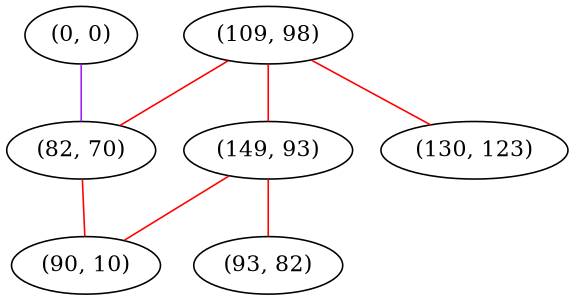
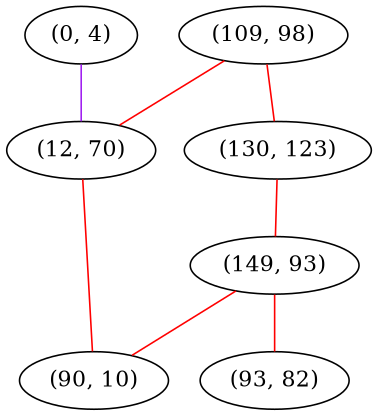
node "(0, 0)": label "(0, 0)" -> "(0, 4)"
edge "(109, 98)" -- "(149, 93)": now "(130, 123)" -- "(149, 93)"
node "(82, 70)": label "(82, 70)" -> "(12, 70)"
